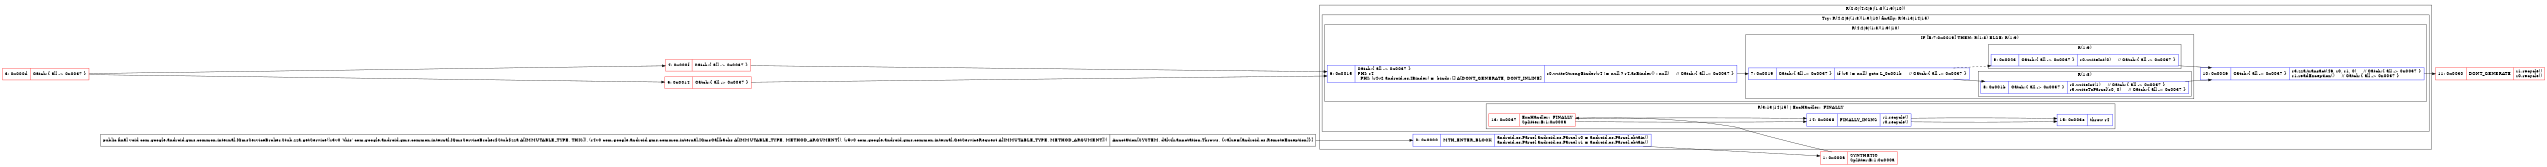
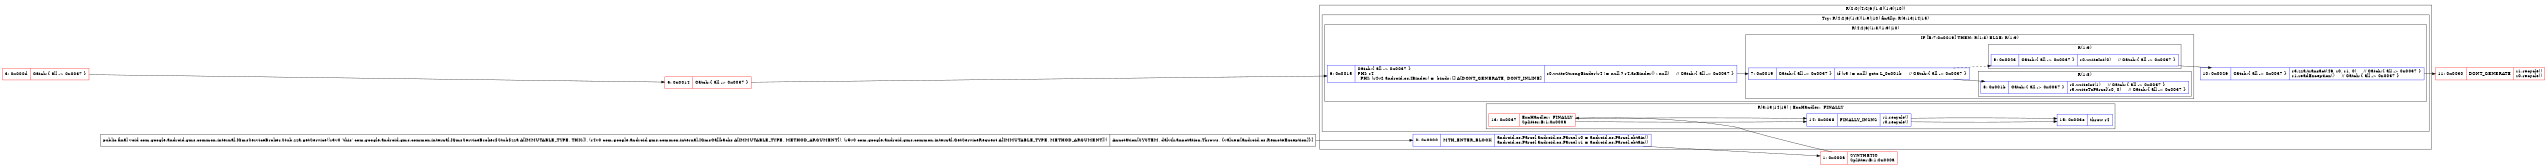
node "4: 0x000f": removed
edge "8: 0x001b" -> "10: 0x0026": removed
